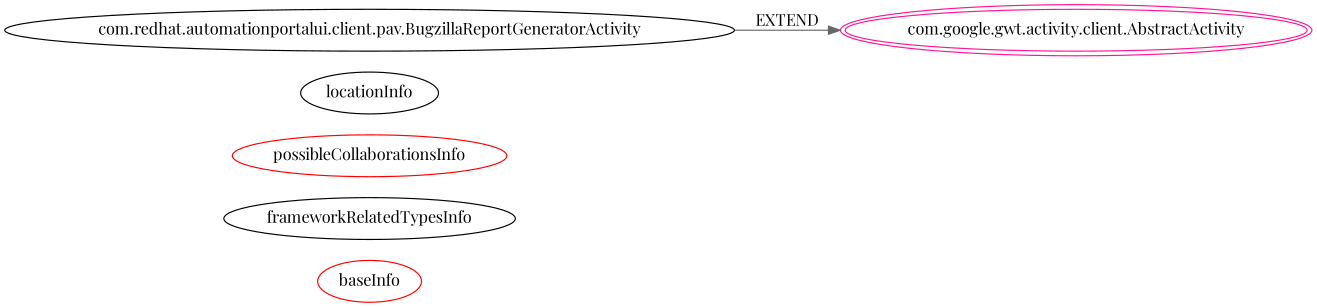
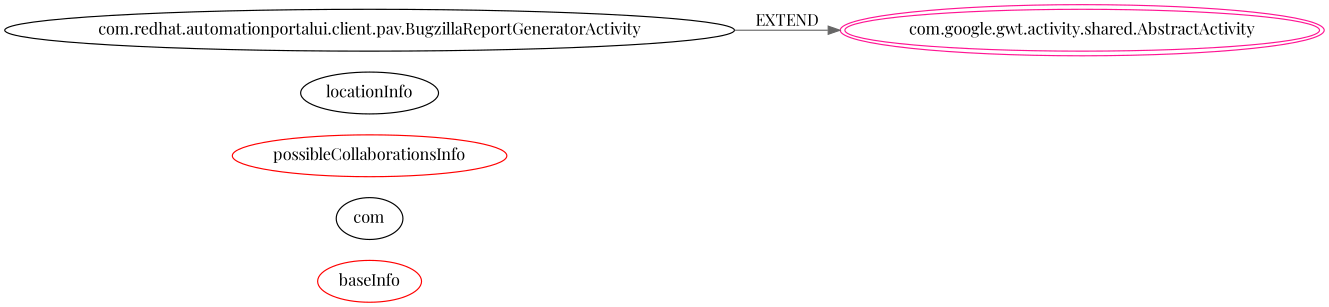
node "com.google.gwt.activity.client.AbstractActivity": label "com.google.gwt.activity.client.AbstractActivity" -> "com.google.gwt.activity.shared.AbstractActivity"
node "frameworkRelatedTypesInfo": label "frameworkRelatedTypesInfo" -> "com"
